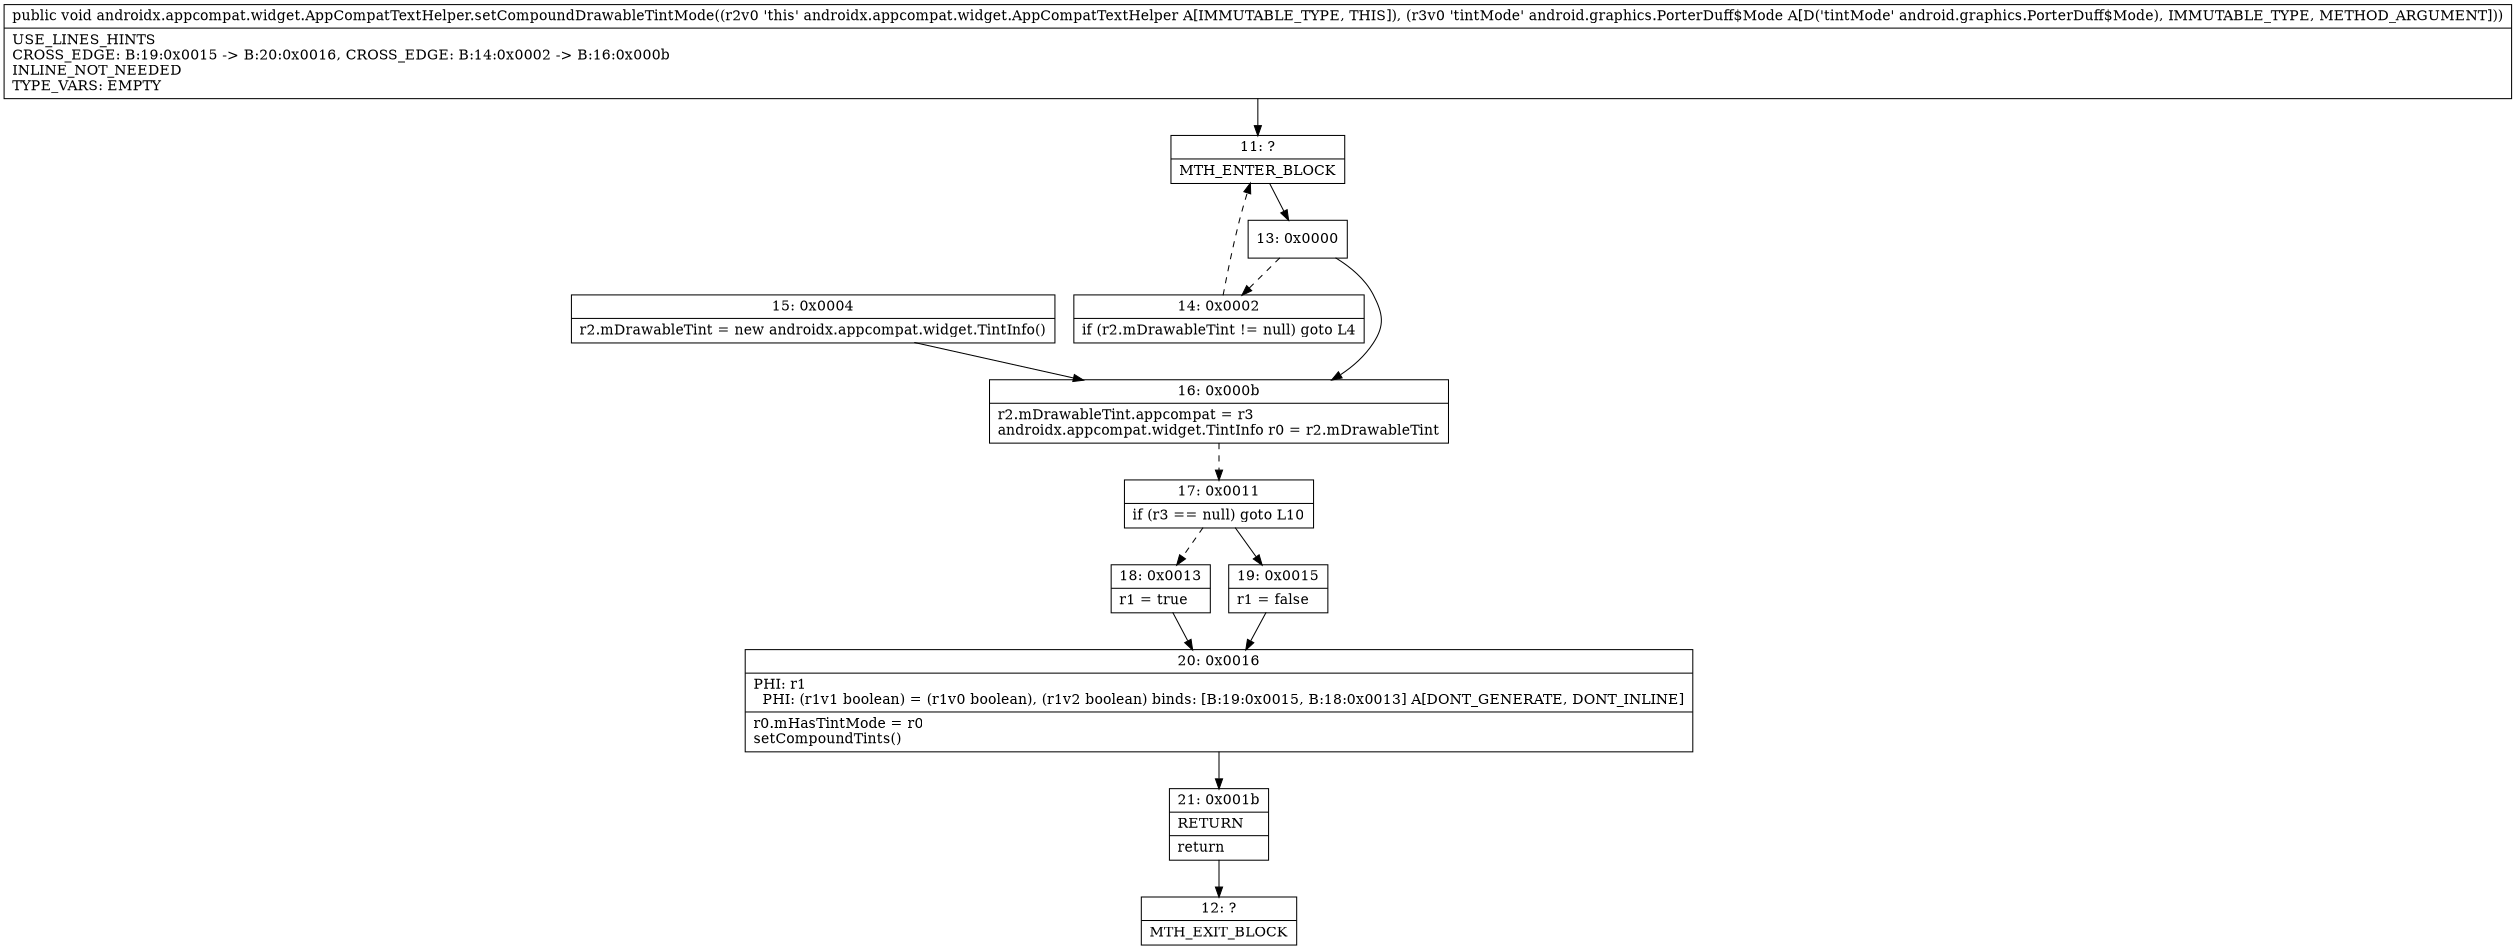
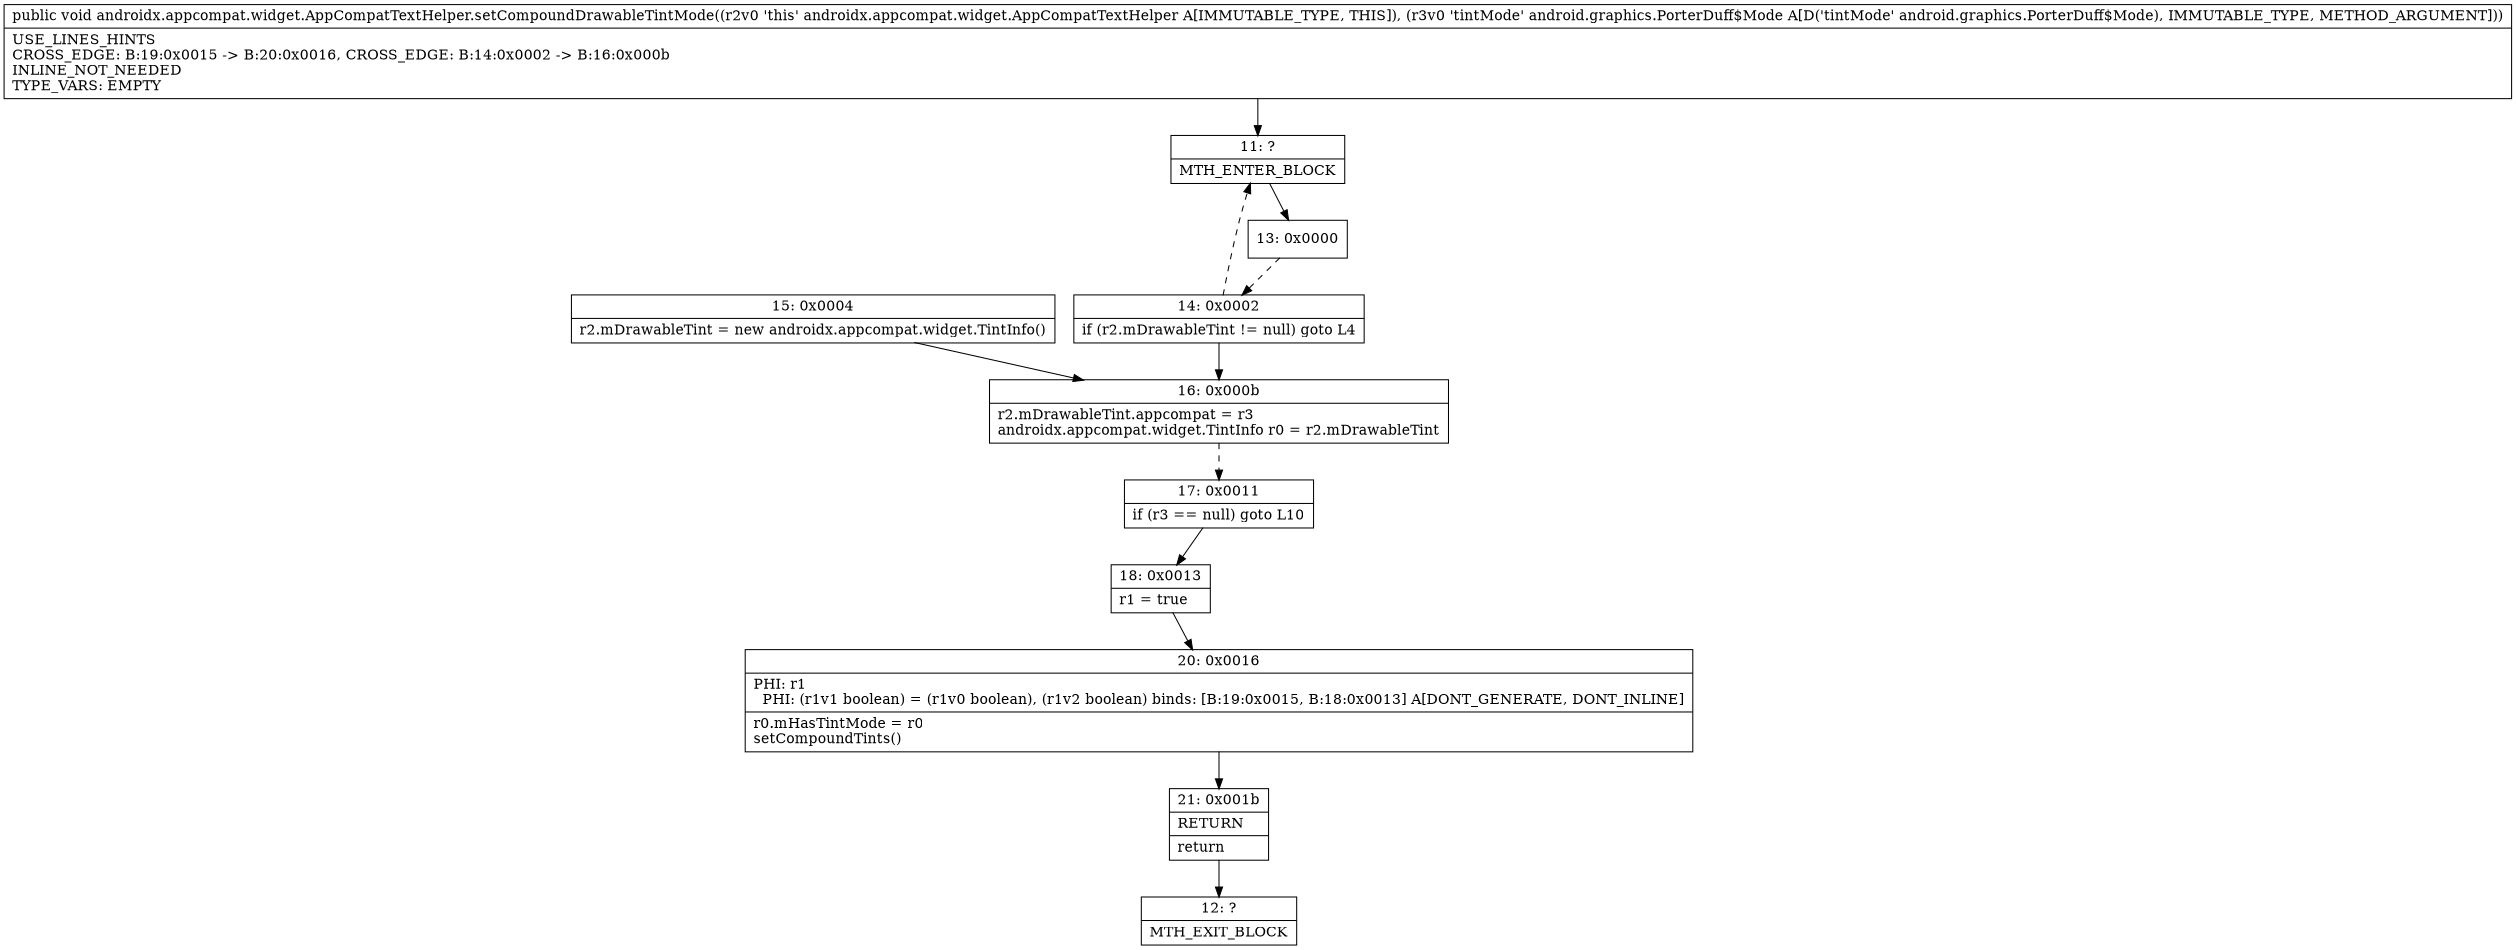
edge "13: 0x0000" -> "16: 0x000b": now "14: 0x0002" -> "16: 0x000b"
edge "17: 0x0011" -> "18: 0x0013": style dashed -> solid
node "19: 0x0015": removed
